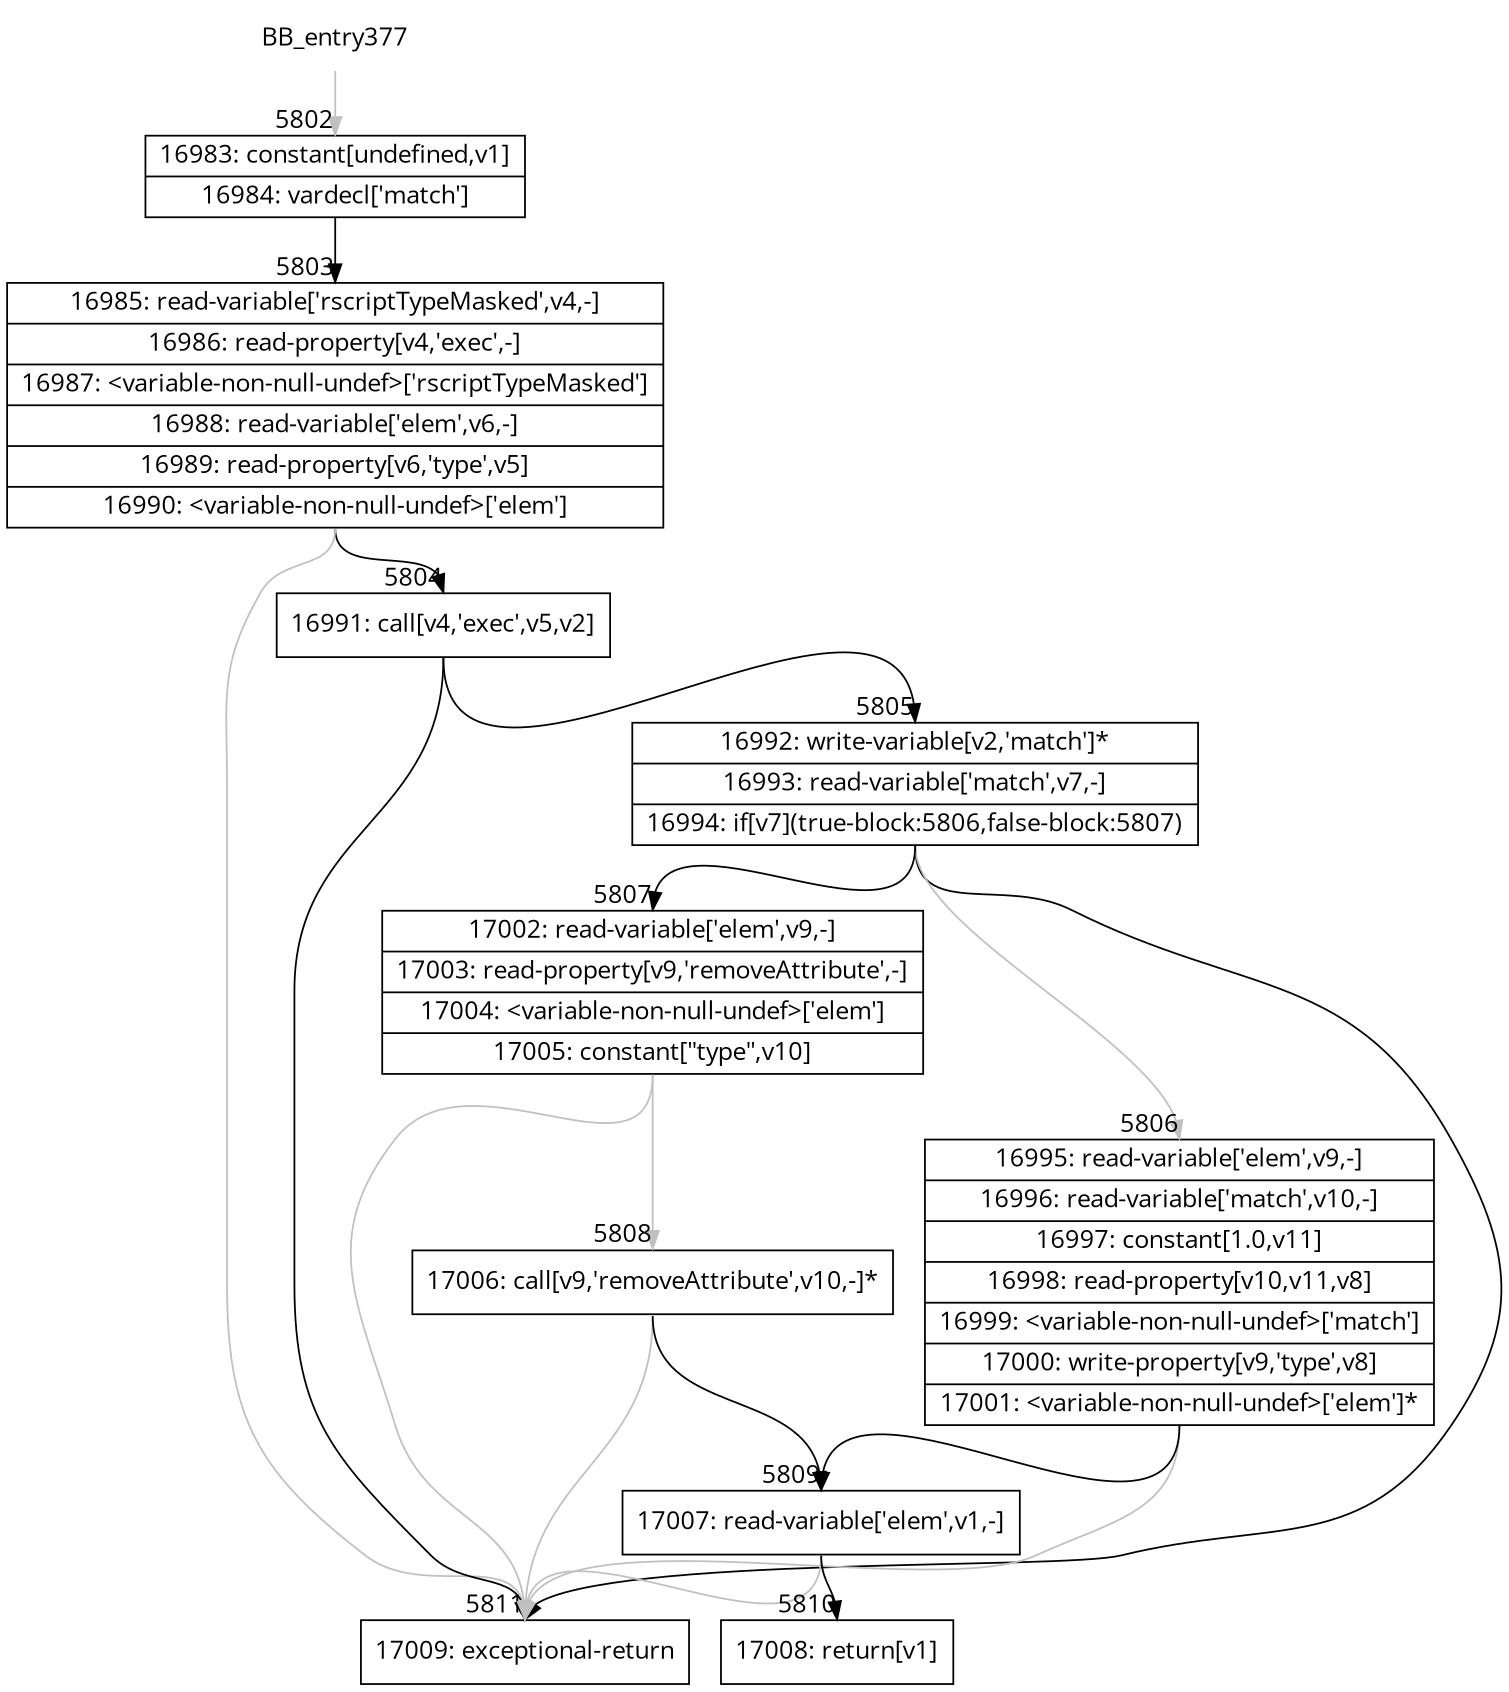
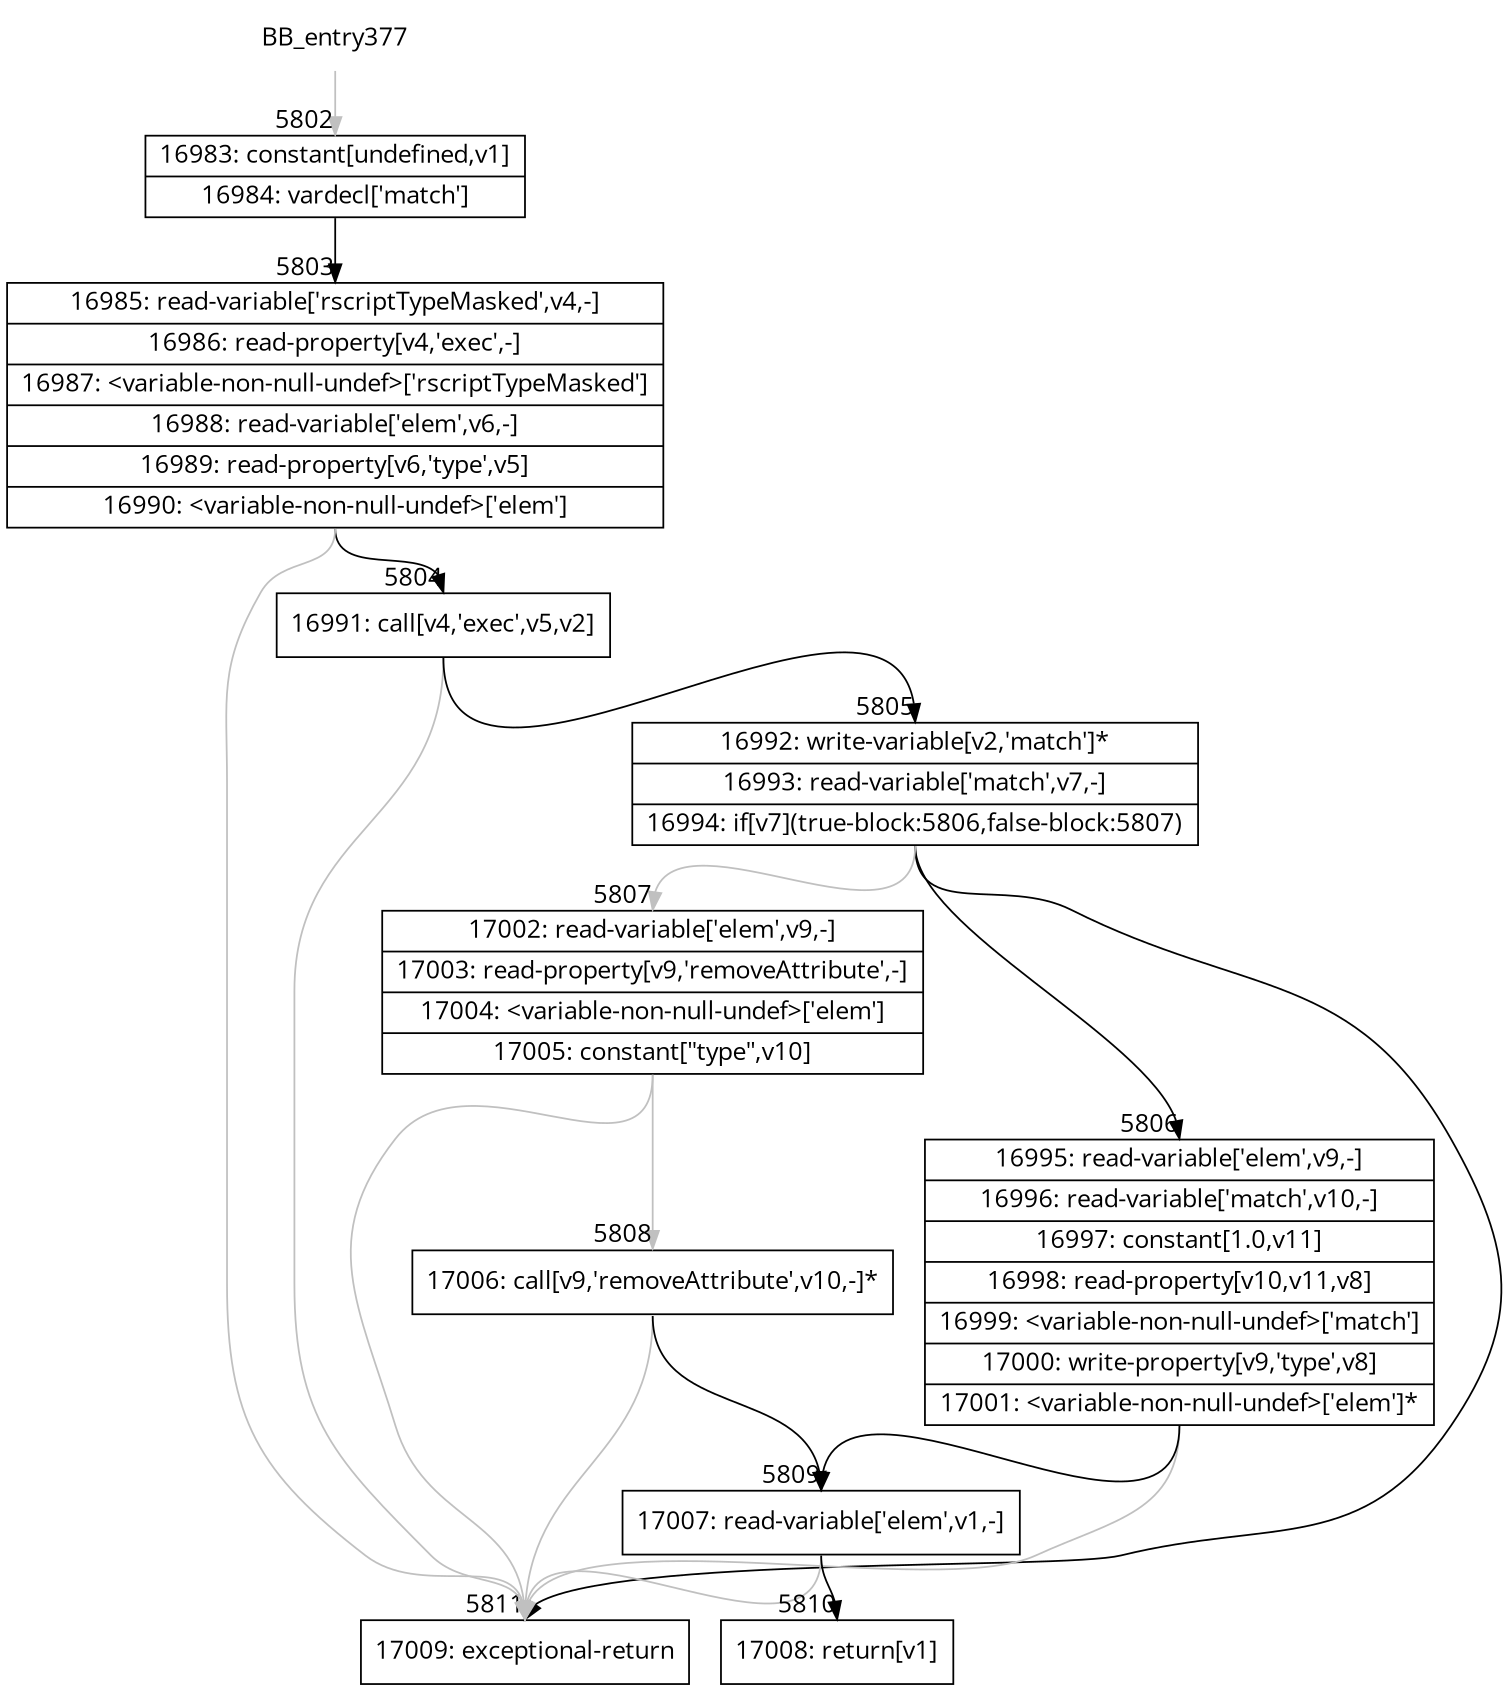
edge "16992: write-variable[v2,'match']*" -> "17002: read-variable['elem',v9,-]": color black -> gray
edge "16992: write-variable[v2,'match']*" -> "16995: read-variable['elem',v9,-]": color gray -> black
edge "16991: call[v4,'exec',v5,v2]" -> "17009: exceptional-return": color black -> gray
